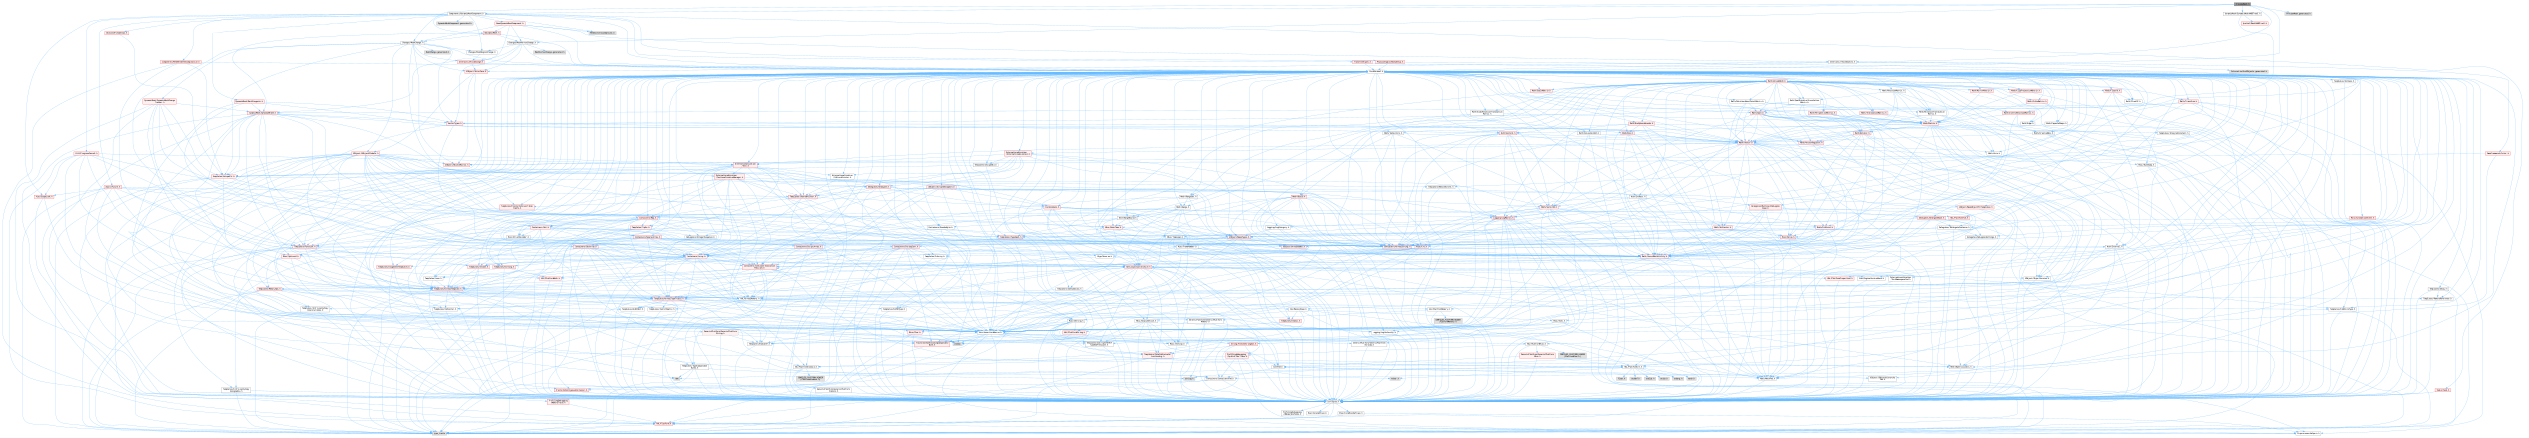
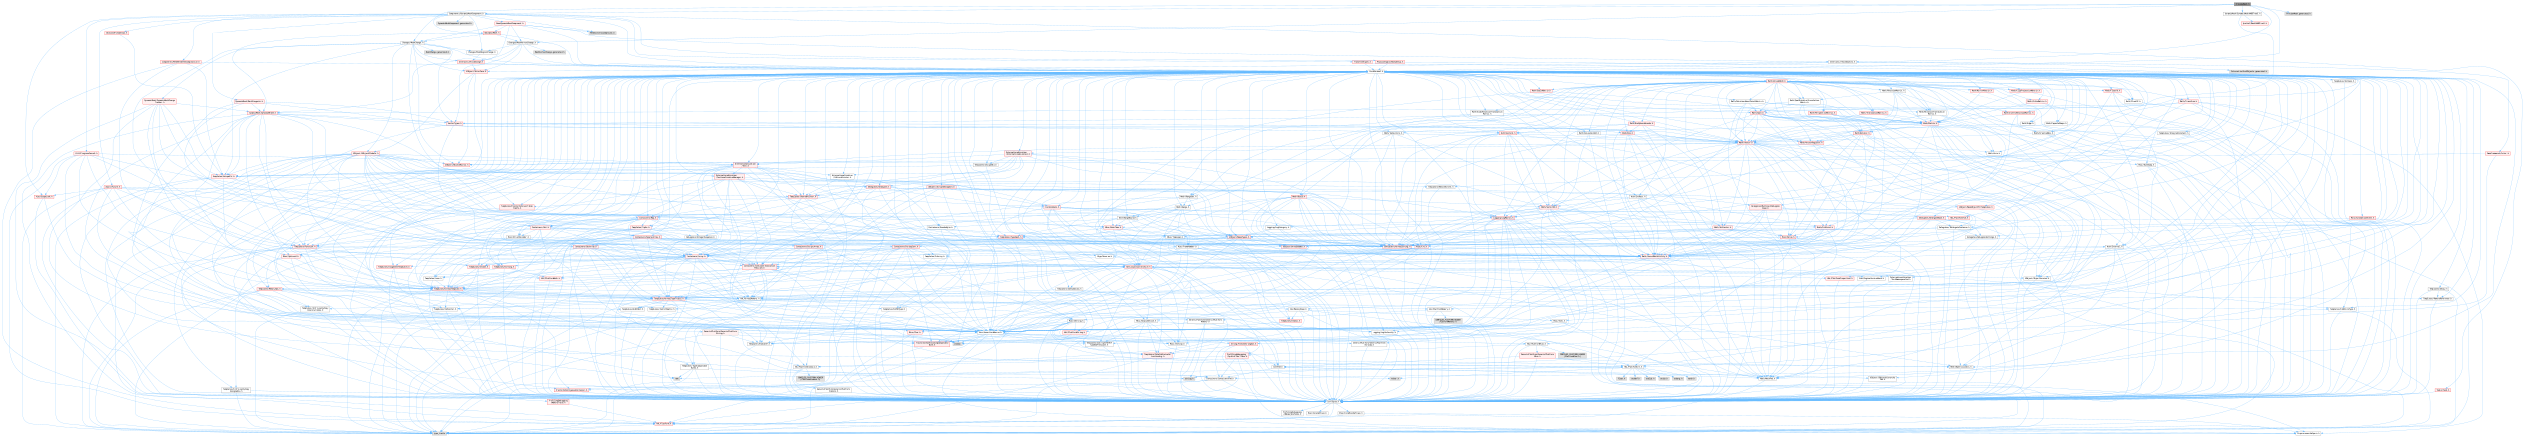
edge "Math/BoxSphereBounds.h" -> "Templates/IntegralConstant.h": now "CoreMinimal.h" -> "Templates/IntegralConstant.h"
